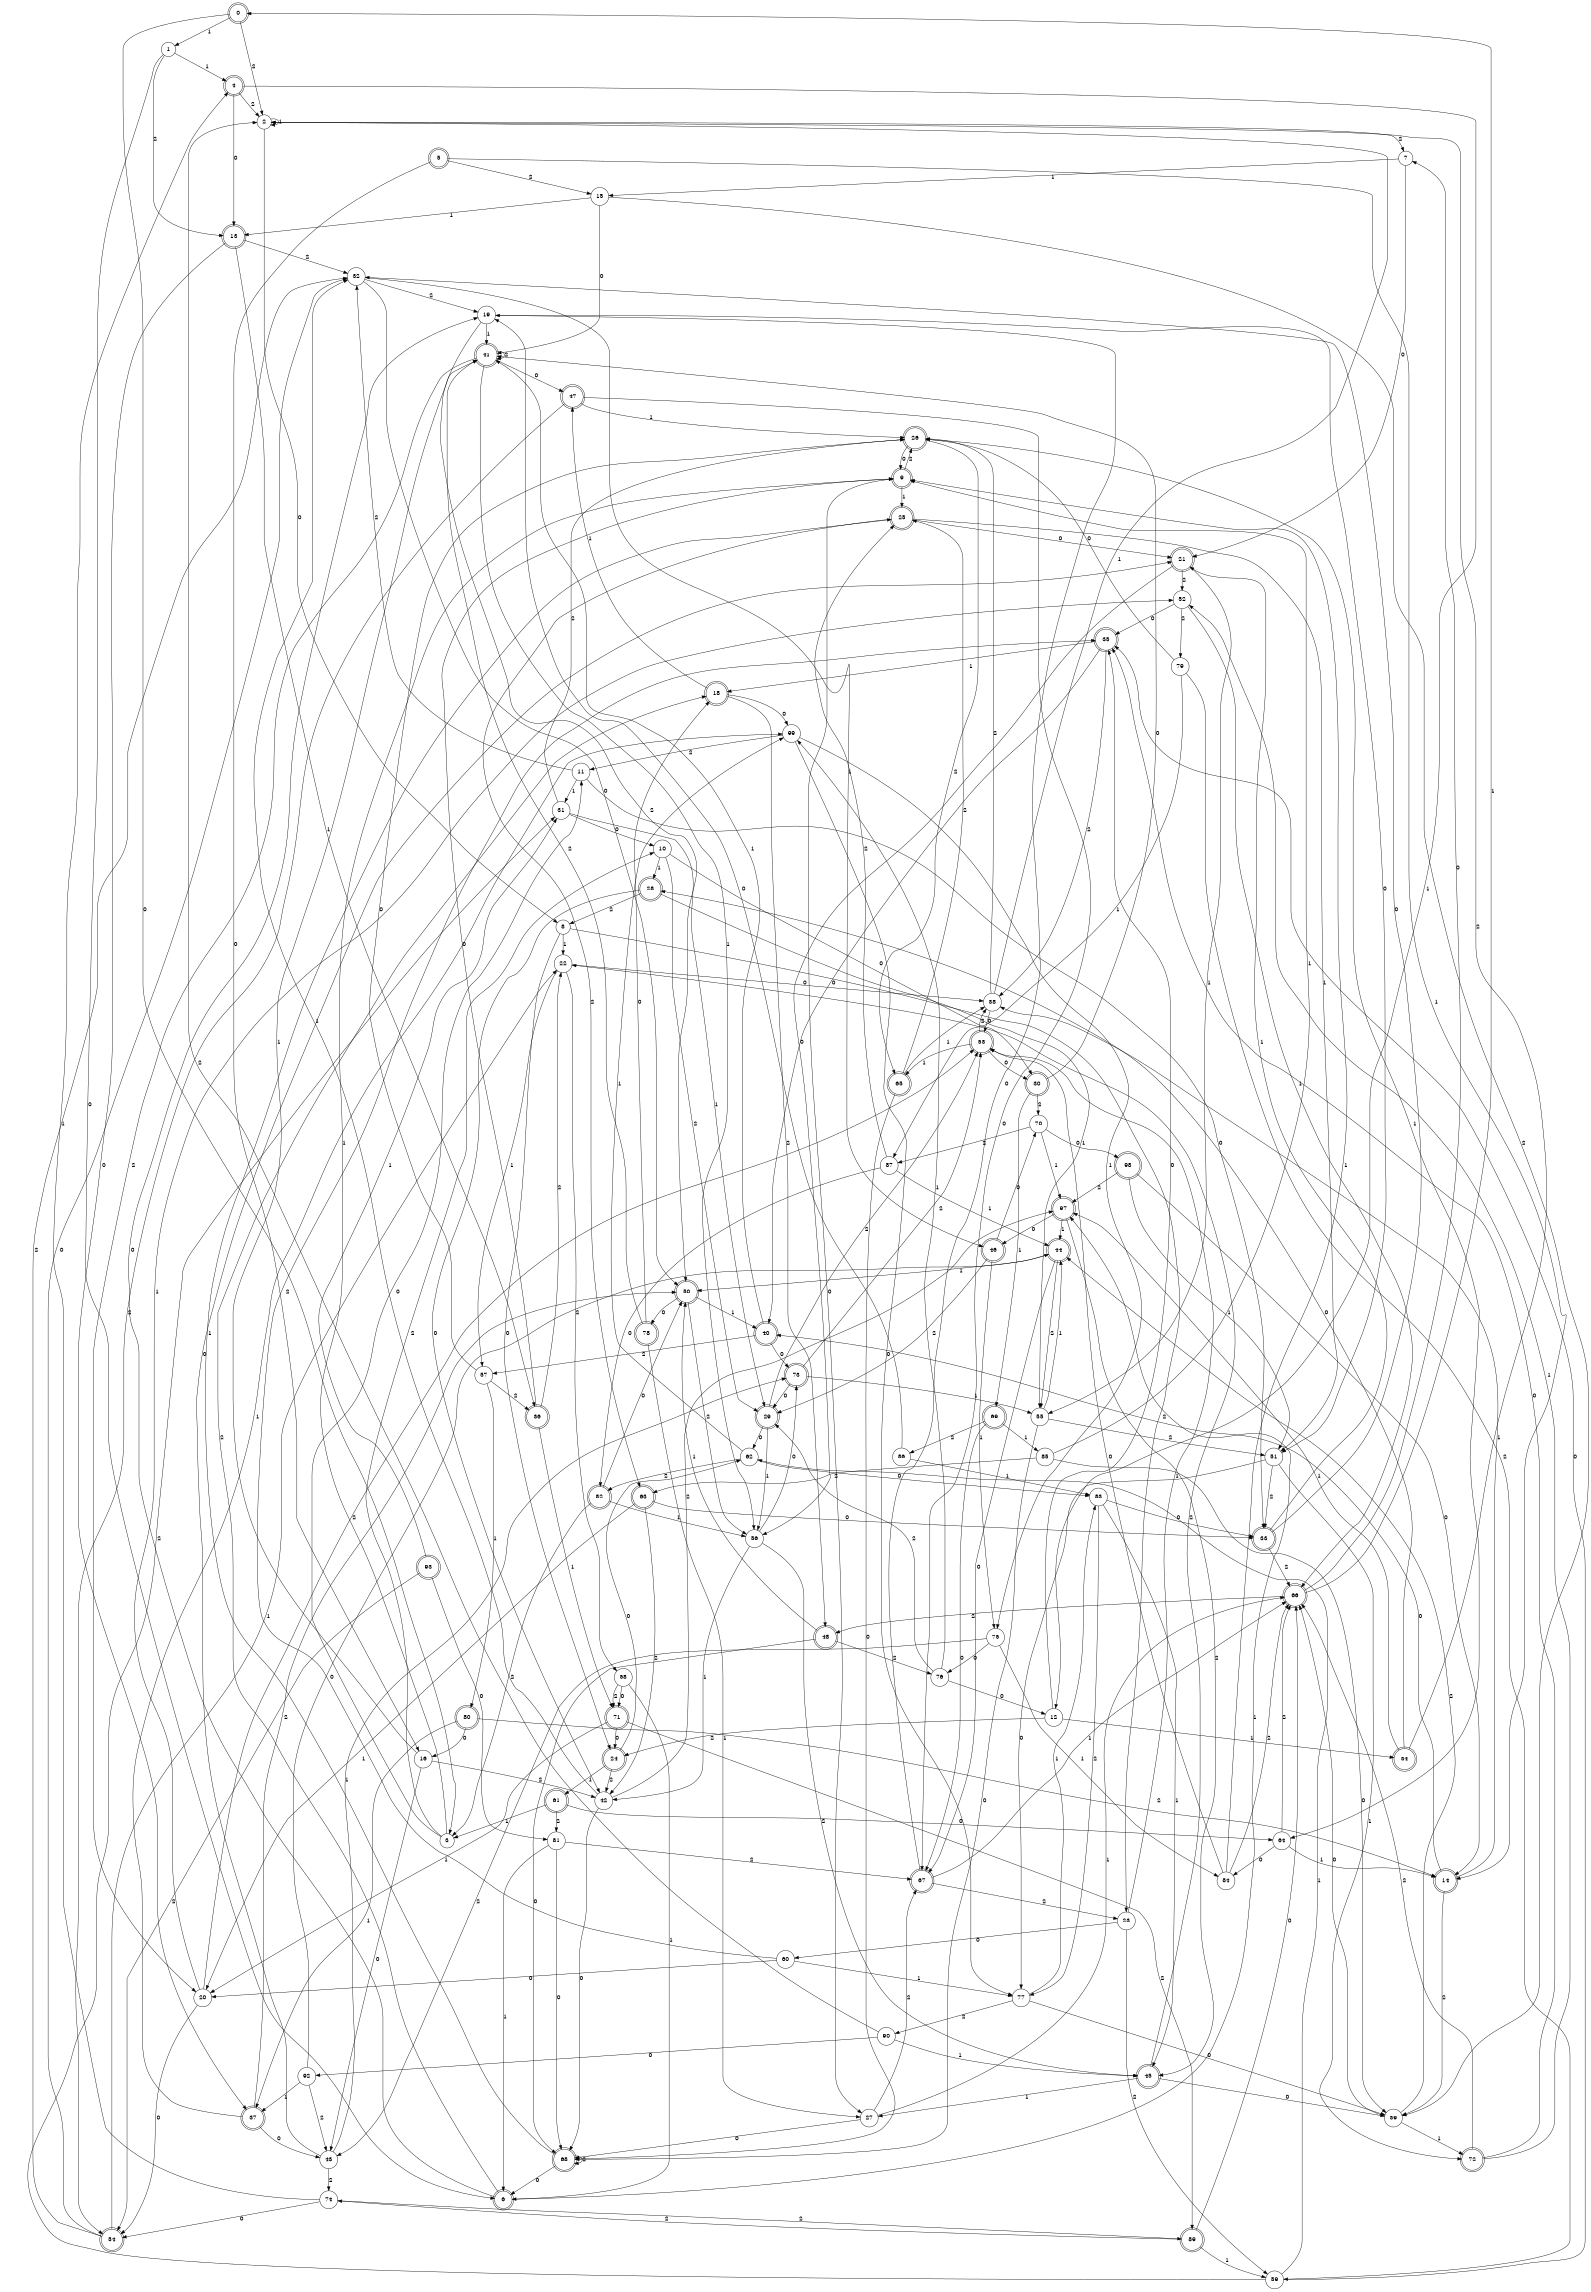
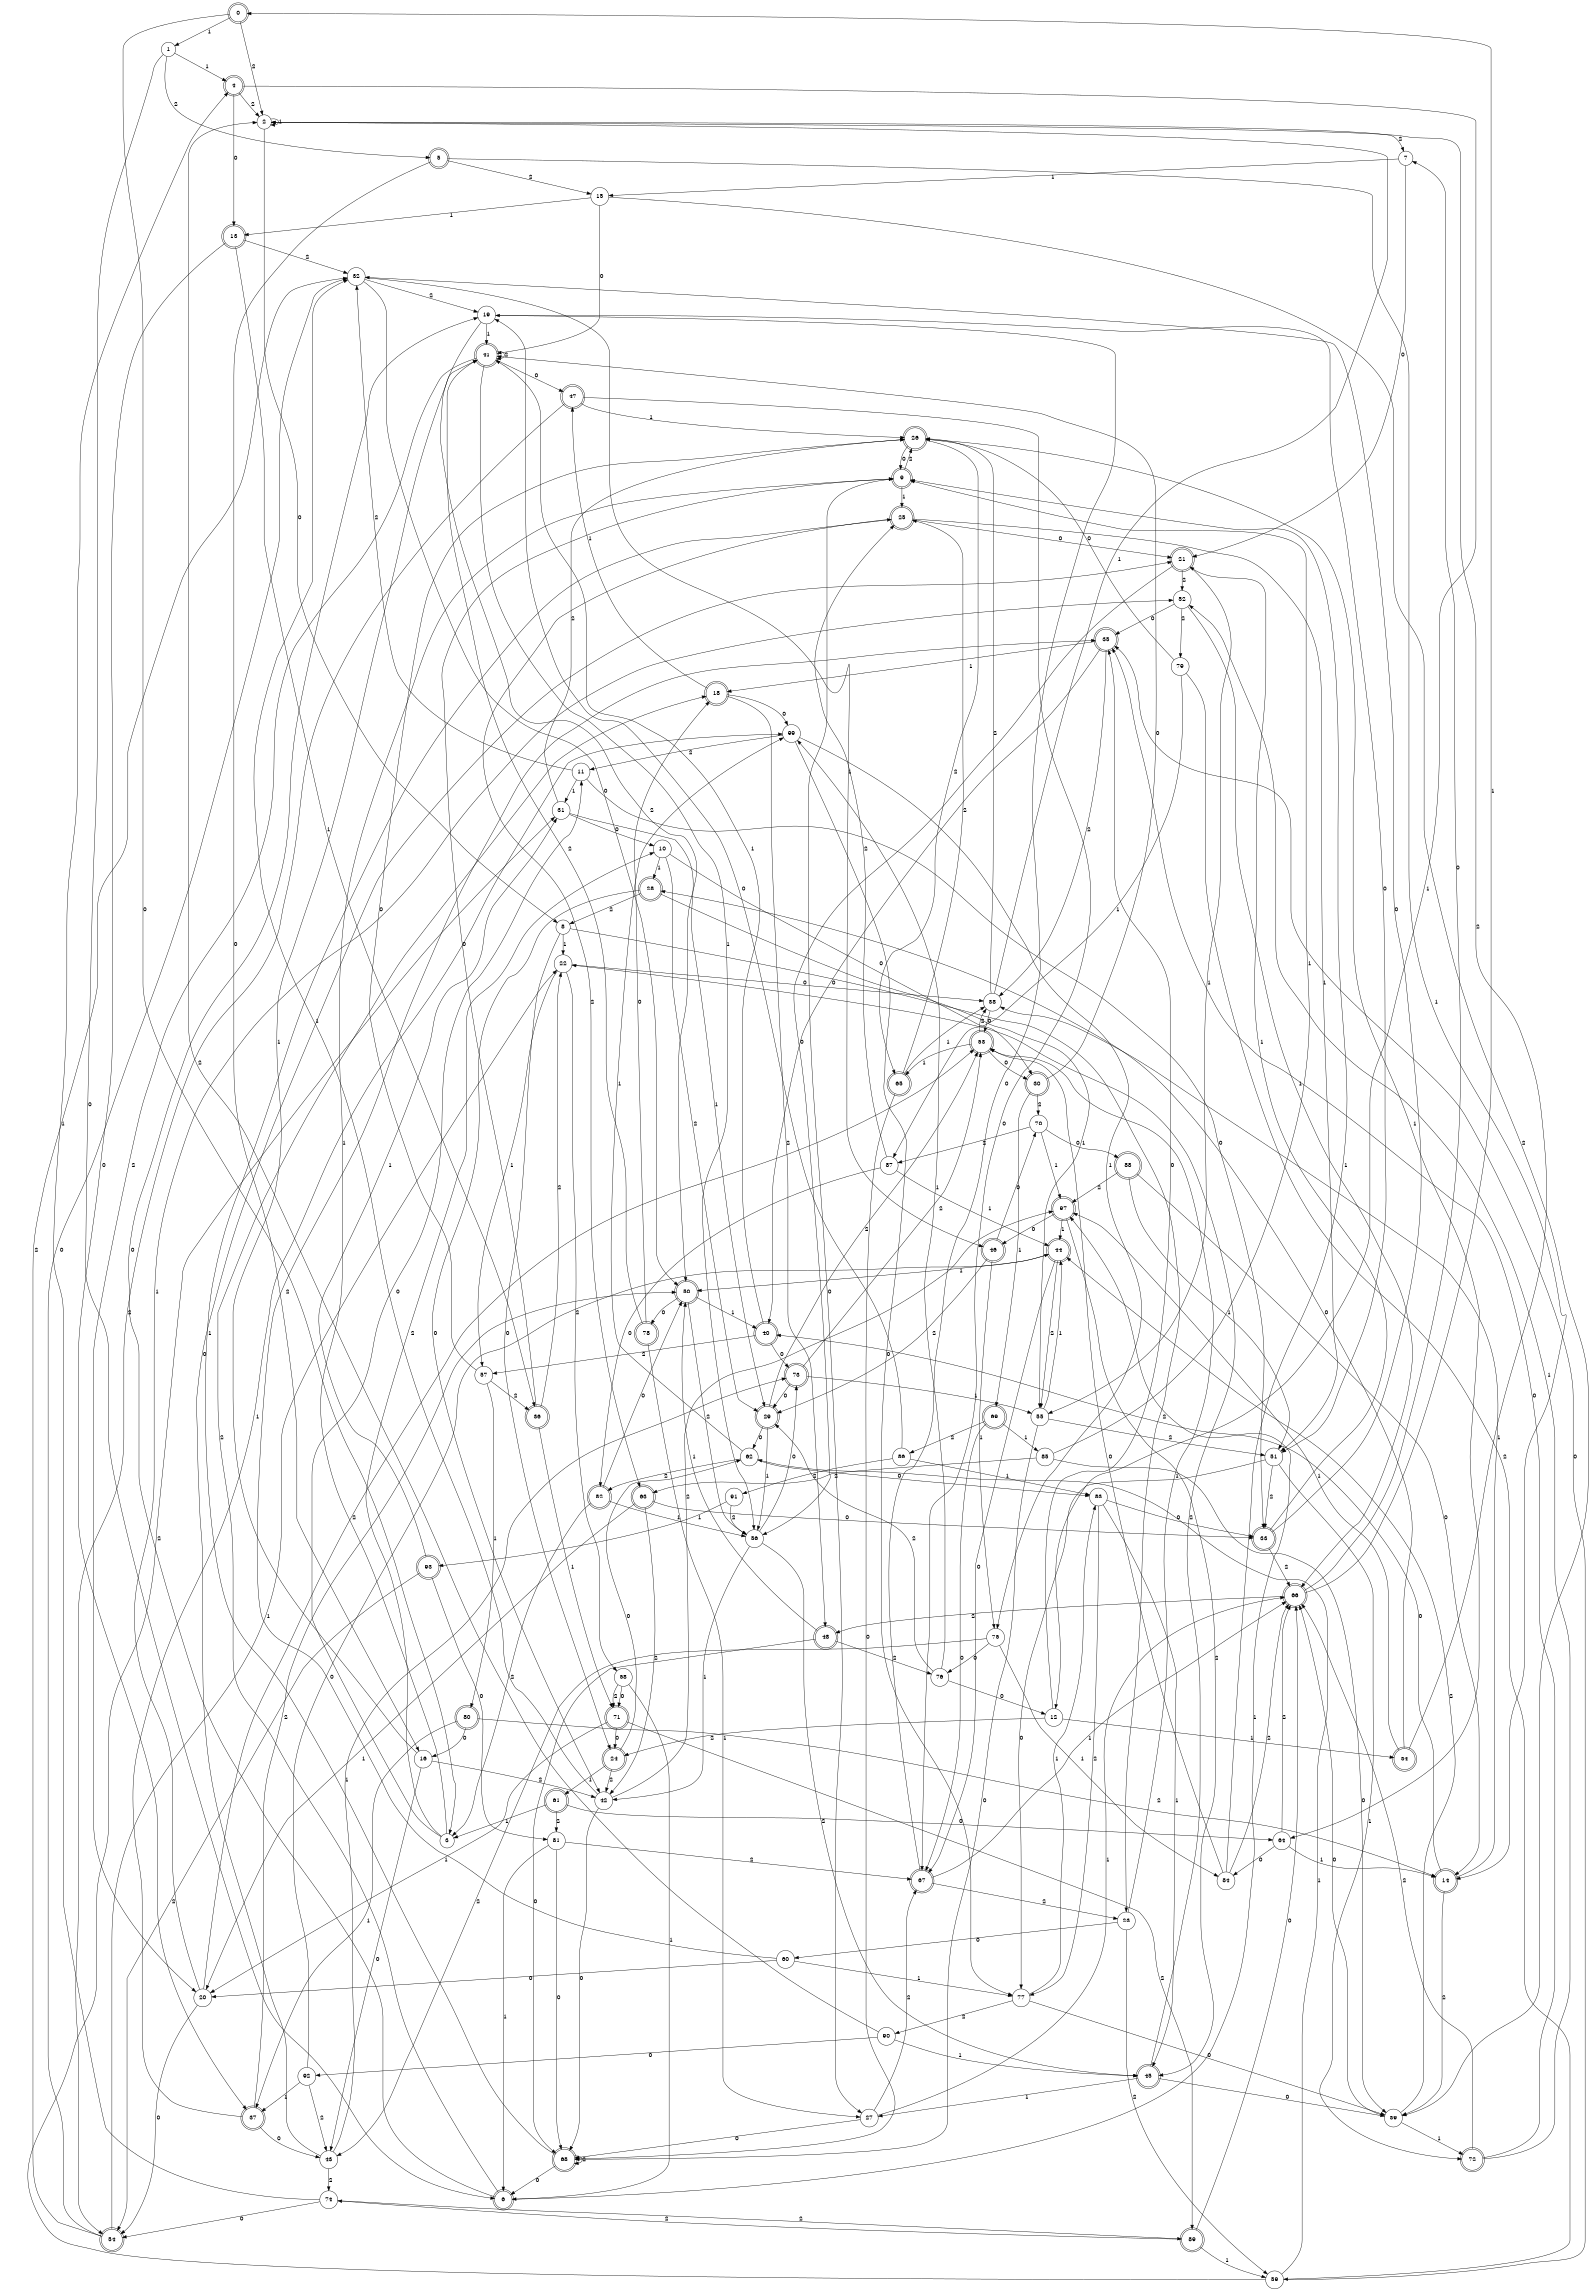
edge "1" -> "13": now "1" -> "5"
node "98": label "98" -> "88"
node "91": added
